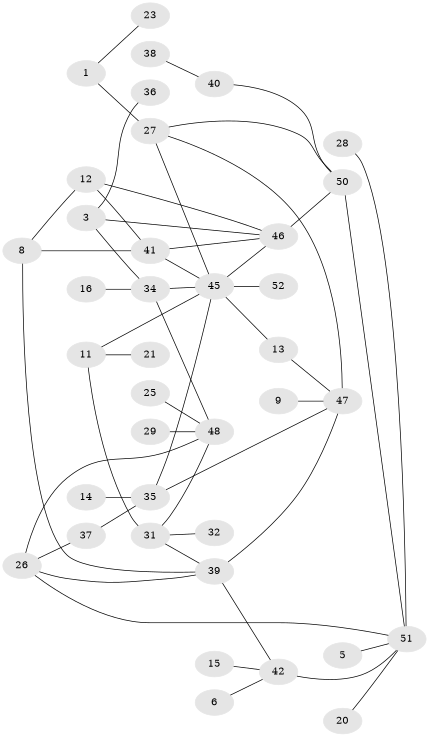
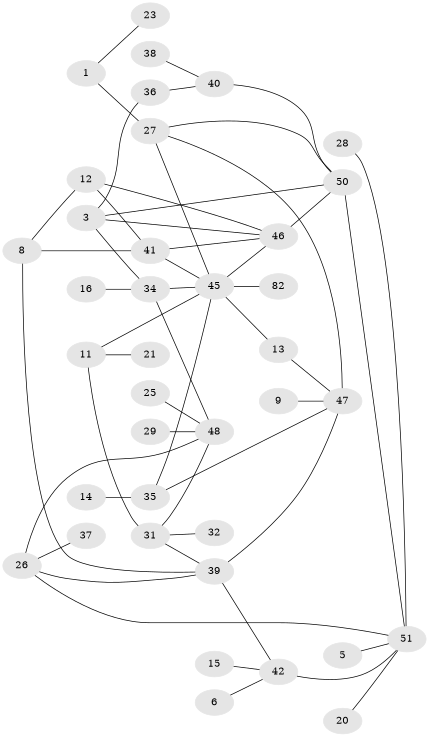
edge "40" -- "36": added
edge "50" -- "3": added
node "52": label "52" -> "82"
edge "35" -- "37": removed
